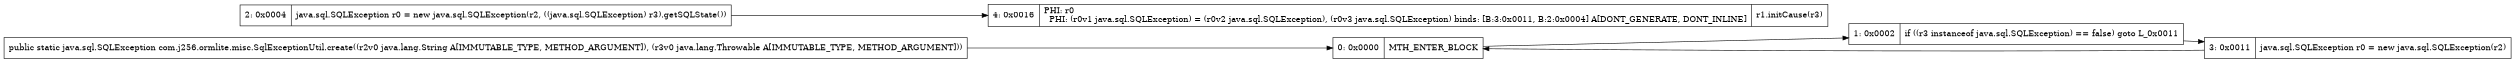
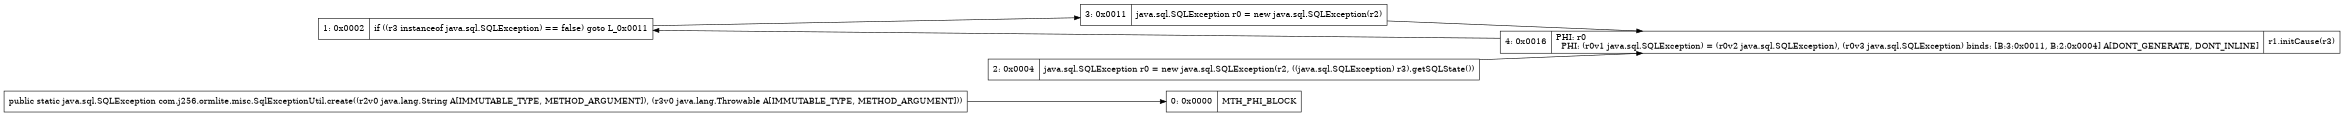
edge "0: 0x0000" -> "1: 0x0002": now "4: 0x0016" -> "1: 0x0002"
node "0: 0x0000": text "MTH_ENTER_BLOCK" -> "MTH_PHI_BLOCK"
edge "3: 0x0011" -> "0: 0x0000": now "3: 0x0011" -> "4: 0x0016"
